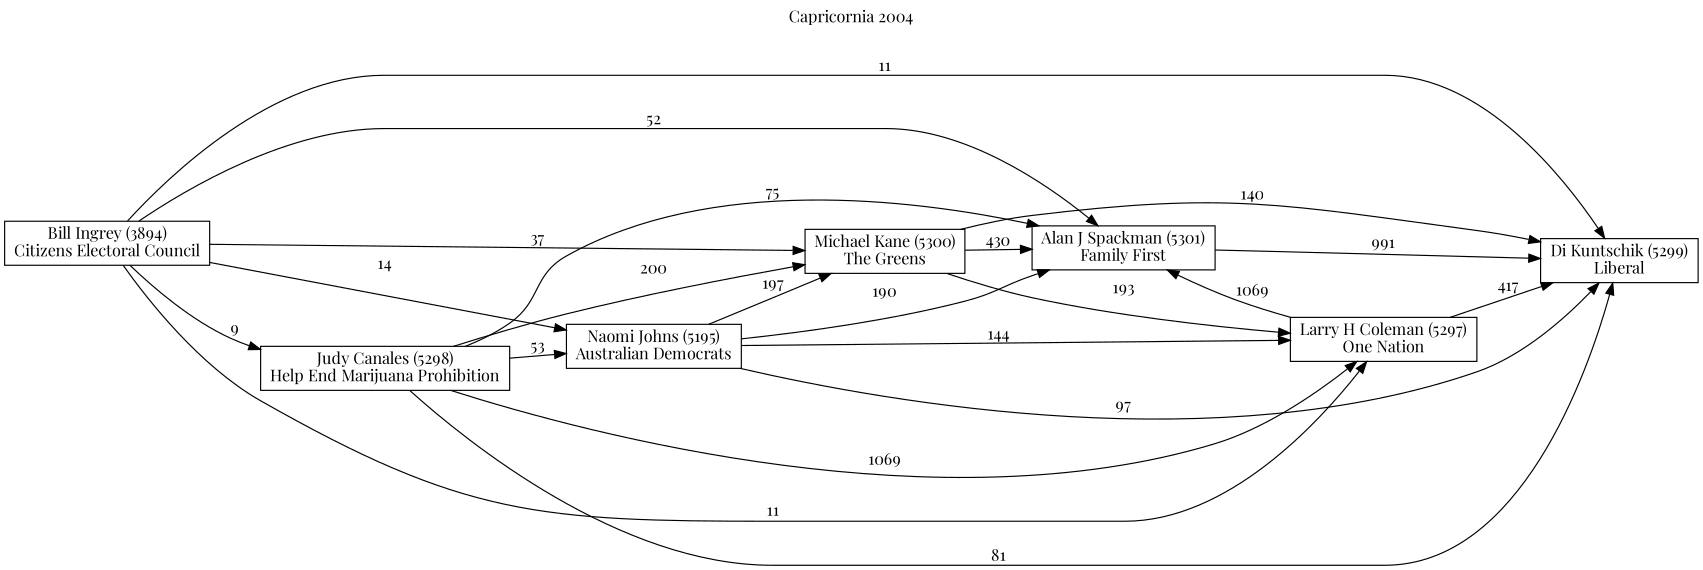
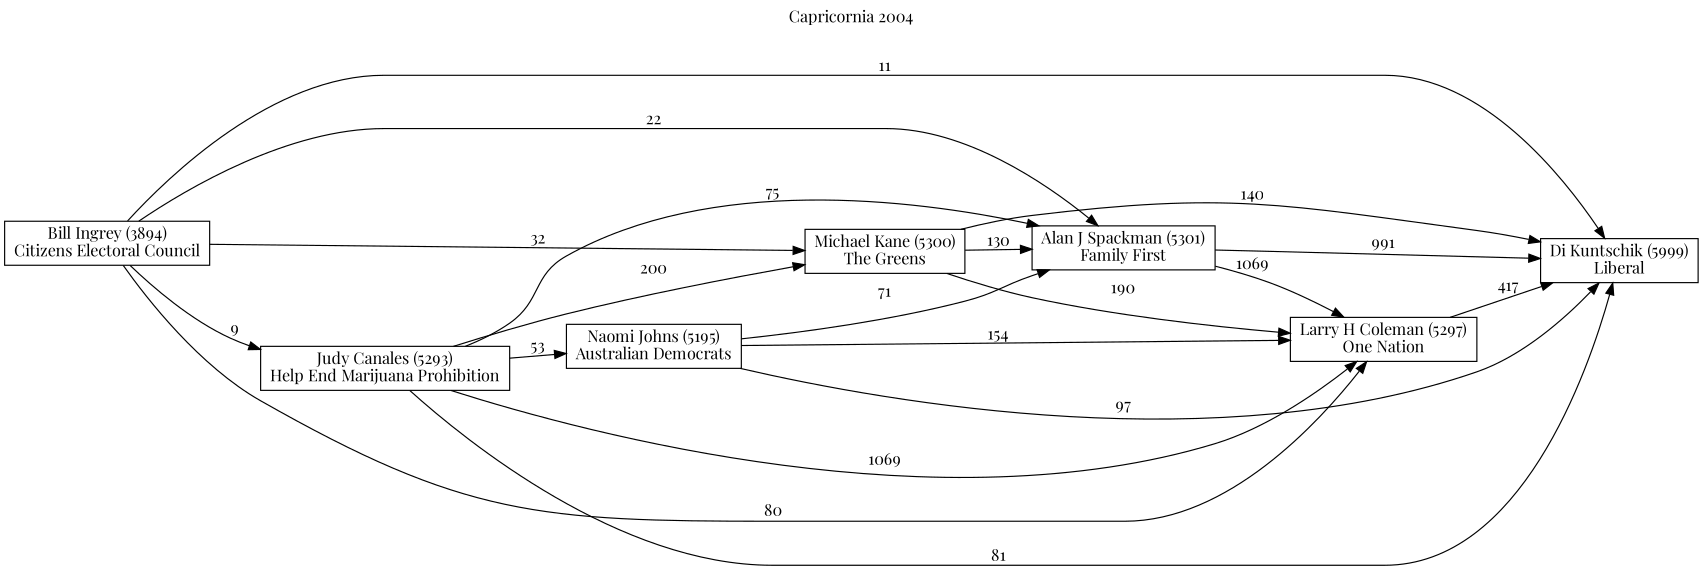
edge "Bill Ingrey (3894) Citizens Electoral Council" -> "Alan J Spackman (5301) Family First": label "52" -> "22"
edge "Bill Ingrey (3894) Citizens Electoral Council" -> "Michael Kane (5300) The Greens": label "37" -> "32"
edge "Michael Kane (5300) The Greens" -> "Alan J Spackman (5301) Family First": label "430" -> "130"
node "Di Kuntschik (5299) Liberal": label "Di Kuntschik (5299) Liberal" -> "Di Kuntschik (5999) Liberal"
edge "Michael Kane (5300) The Greens" -> "Larry H Coleman (5297) One Nation": label "193" -> "190"
edge "Naomi Johns (5195) Australian Democrats" -> "Alan J Spackman (5301) Family First": label "190" -> "71"
edge "Bill Ingrey (3894) Citizens Electoral Council" -> "Naomi Johns (5195) Australian Democrats": removed, label "14"
edge "Larry H Coleman (5297) One Nation" -> "Alan J Spackman (5301) Family First": reversed
edge "Naomi Johns (5195) Australian Democrats" -> "Michael Kane (5300) The Greens": removed, label "197"
edge "Naomi Johns (5195) Australian Democrats" -> "Larry H Coleman (5297) One Nation": label "144" -> "154"
node "Judy Canales (5298) Help End Marijuana Prohibition": label "Judy Canales (5298) Help End Marijuana Prohibition" -> "Judy Canales (5293) Help End Marijuana Prohibition"
edge "Bill Ingrey (3894) Citizens Electoral Council" -> "Larry H Coleman (5297) One Nation": label "11" -> "80"
